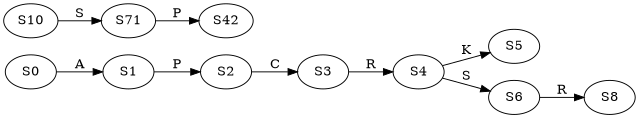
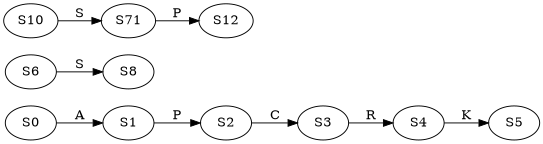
node "S42": label "S42" -> "S12"
edge "S4" -> "S6": removed, label "S"
edge "S6" -> "S8": label "R" -> "S"
